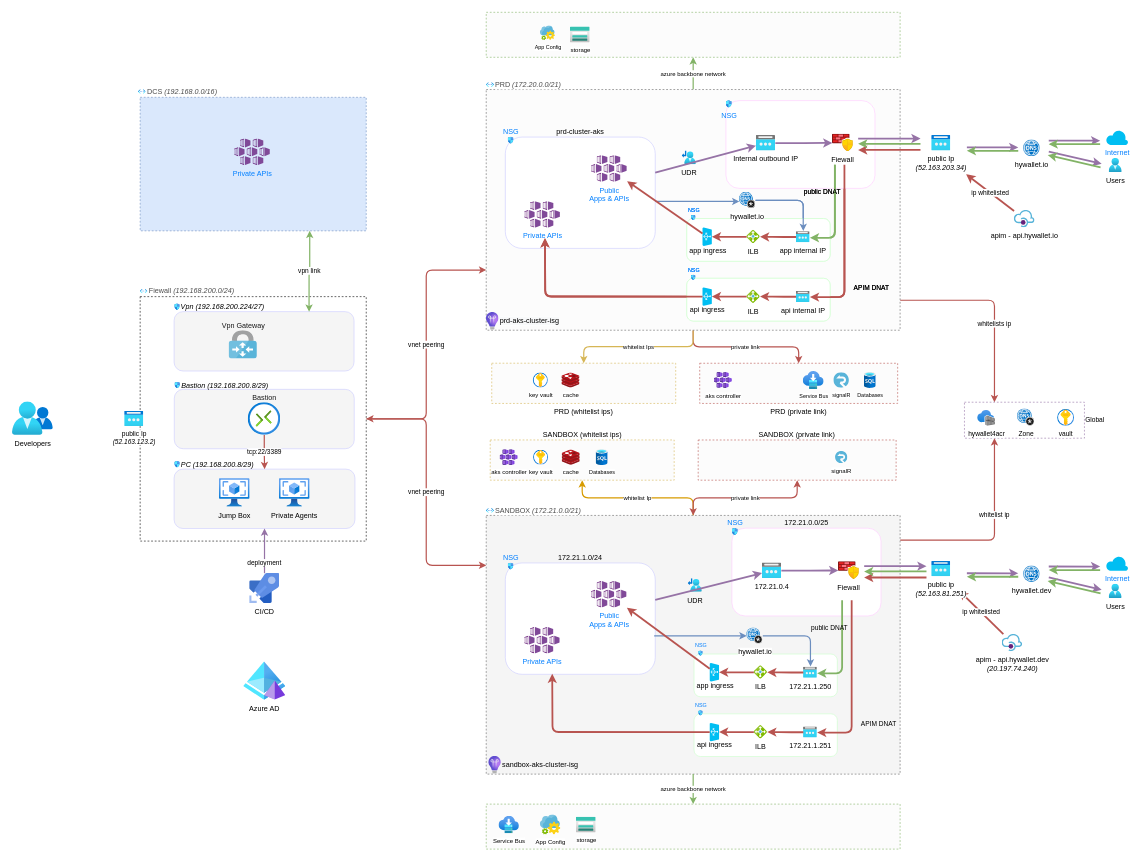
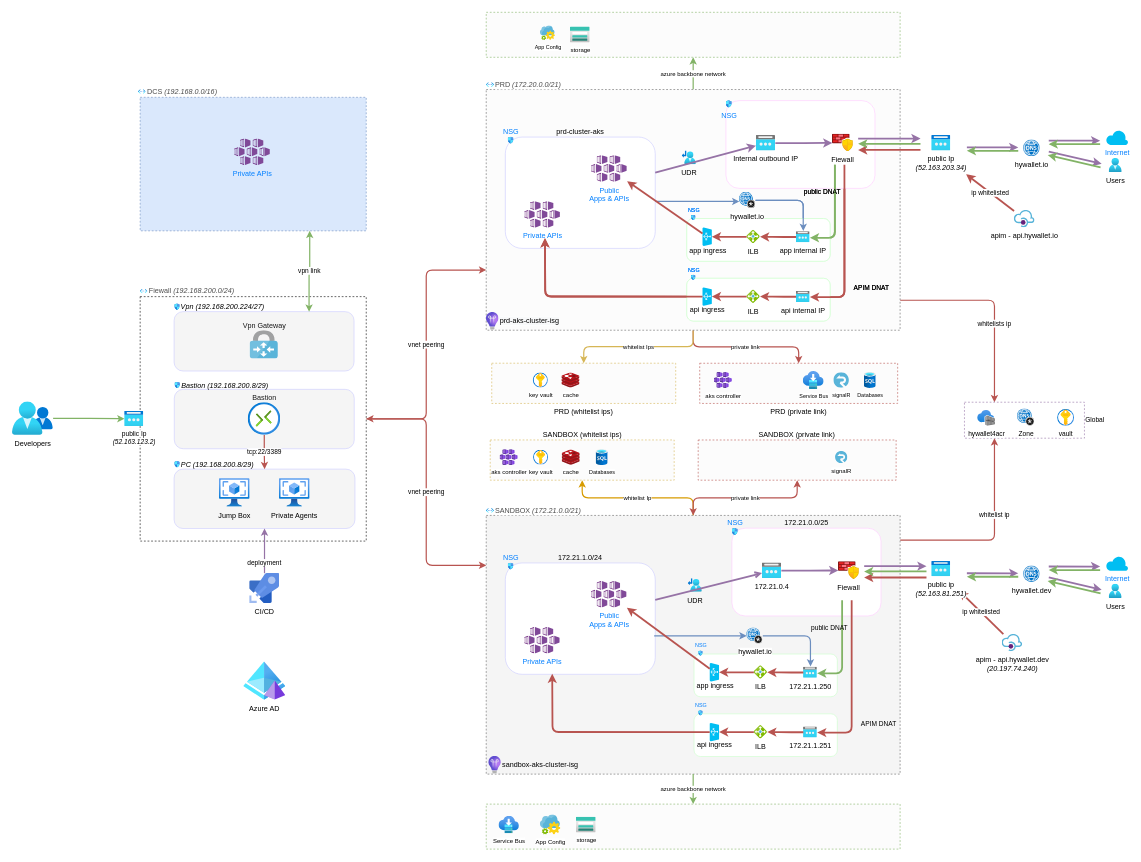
node "Vpn Gateway": moved (243, 345) -> (264, 345)
edge "Developers" -> "public Ip (52.163.123.2)": added
edge "172.21.1.0/24" -> "172.21.0.4": arrowhead classic -> open
